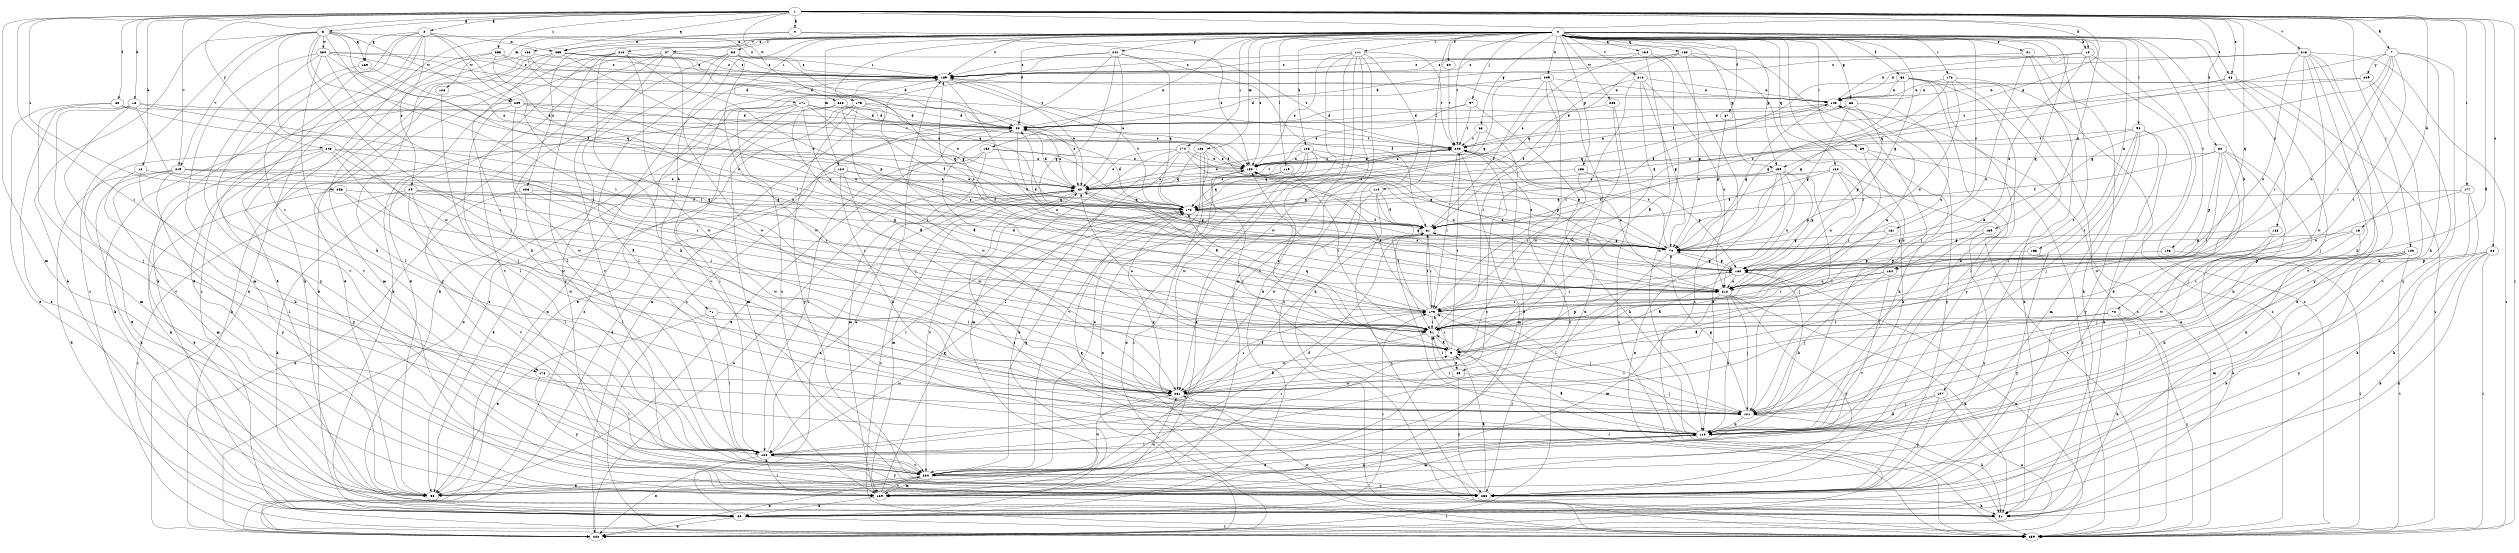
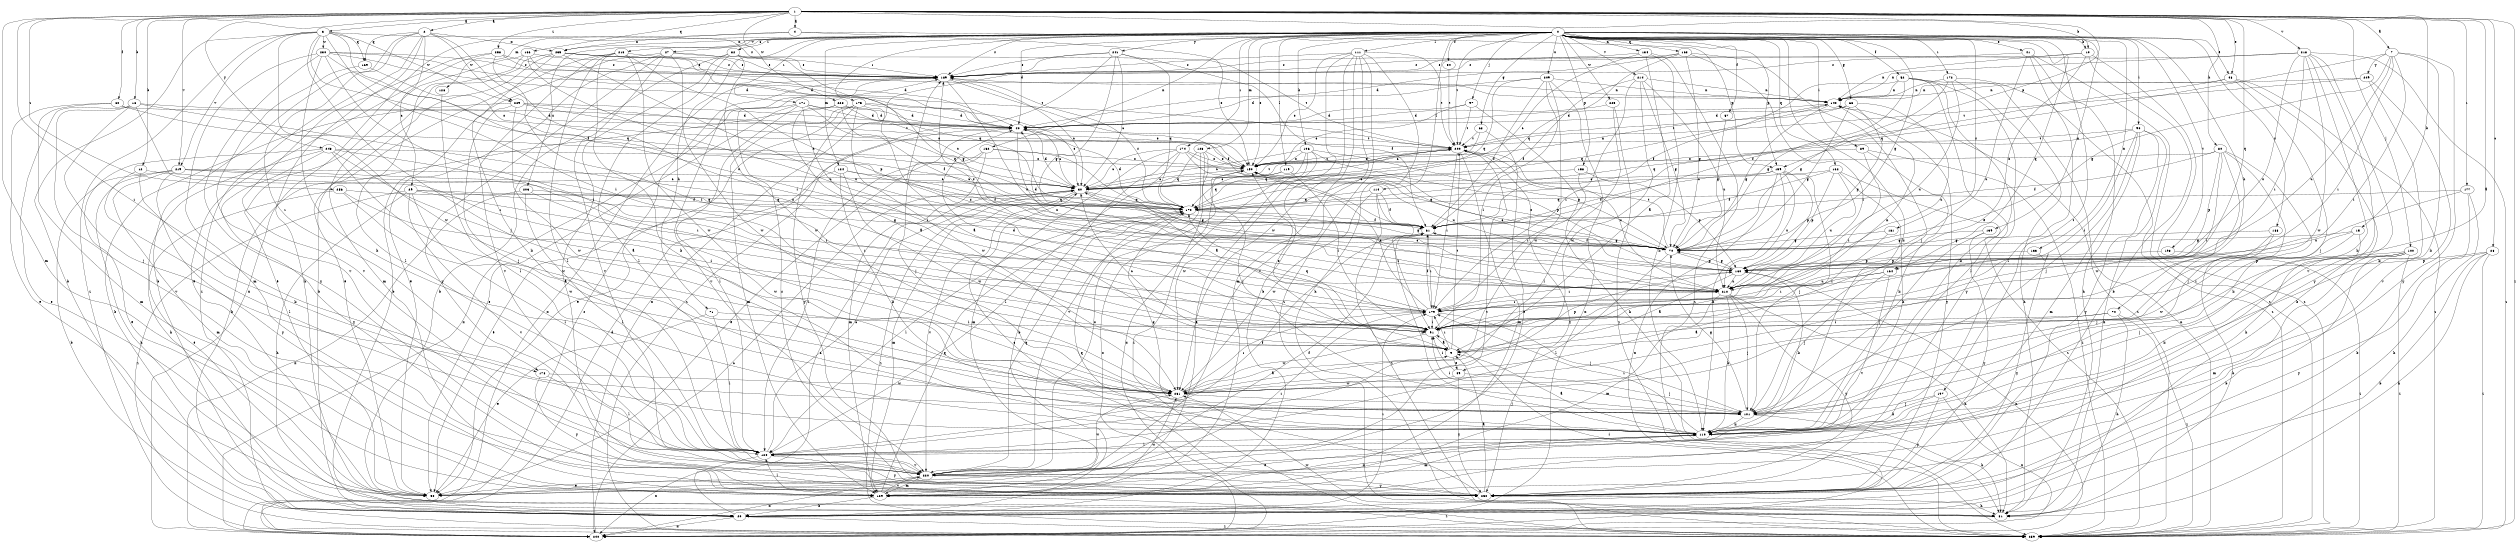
edge "82" -> "250": label "y" -> "a"
edge "41" -> "259": added, label "z"
